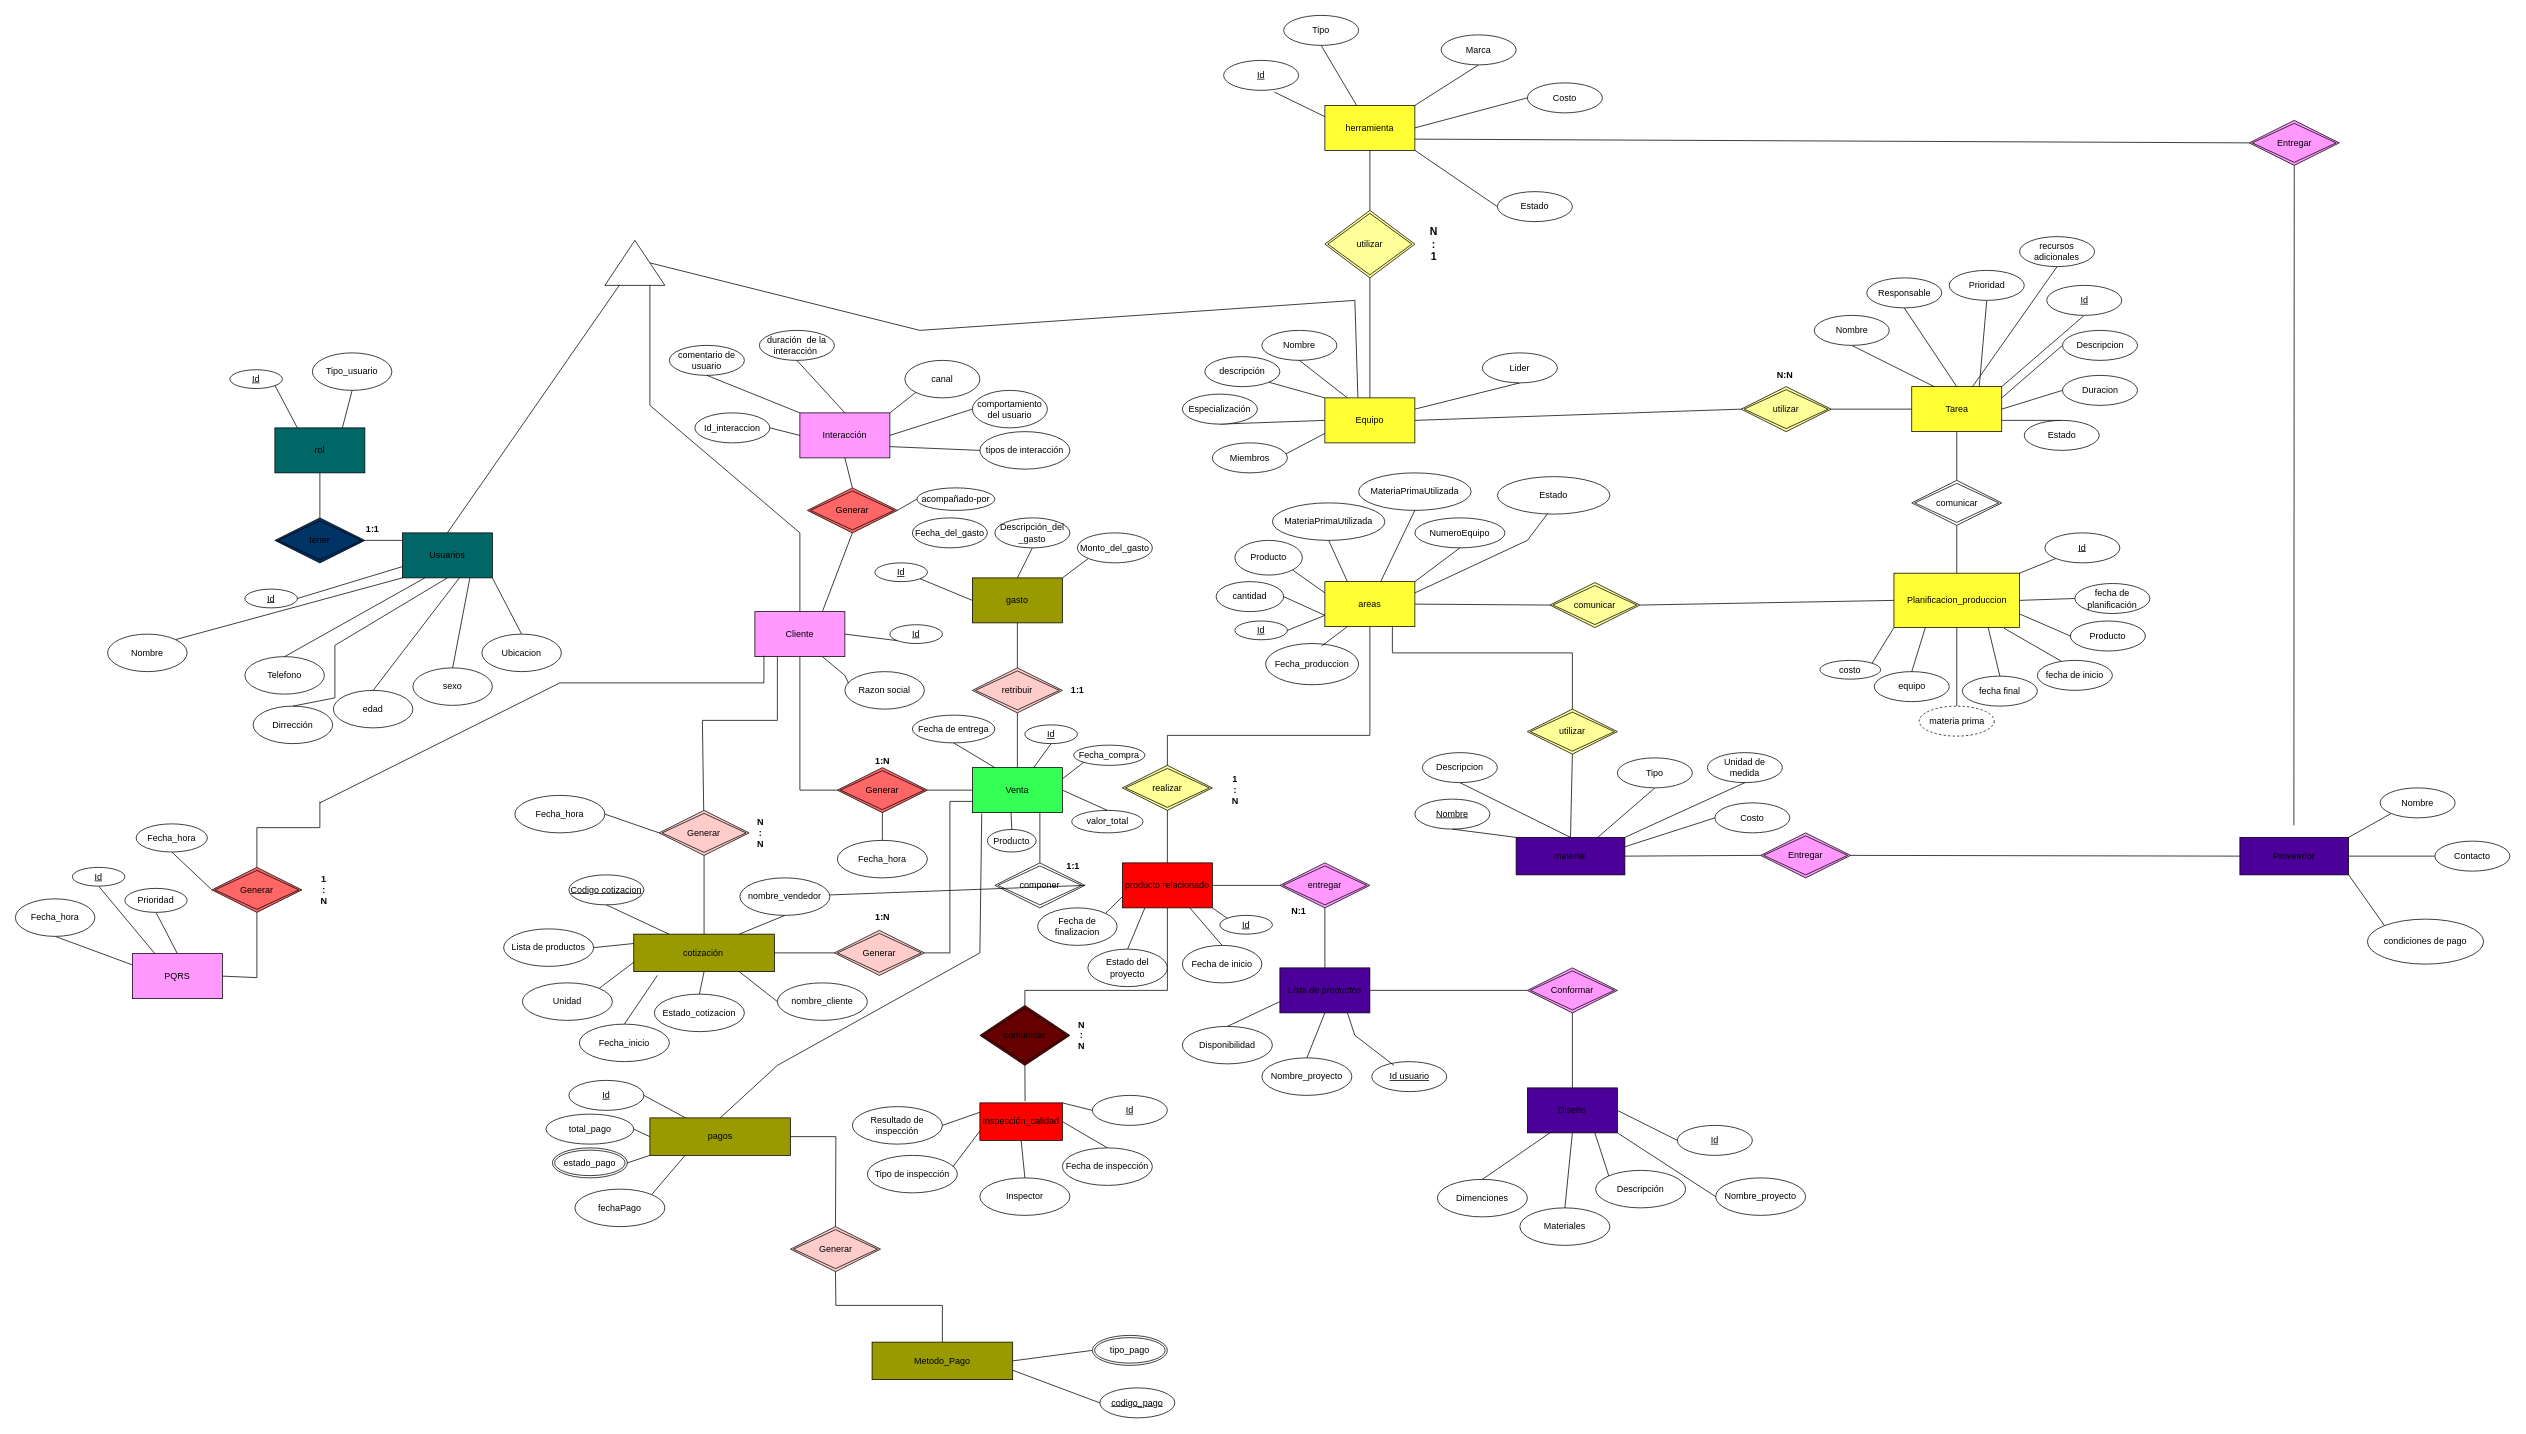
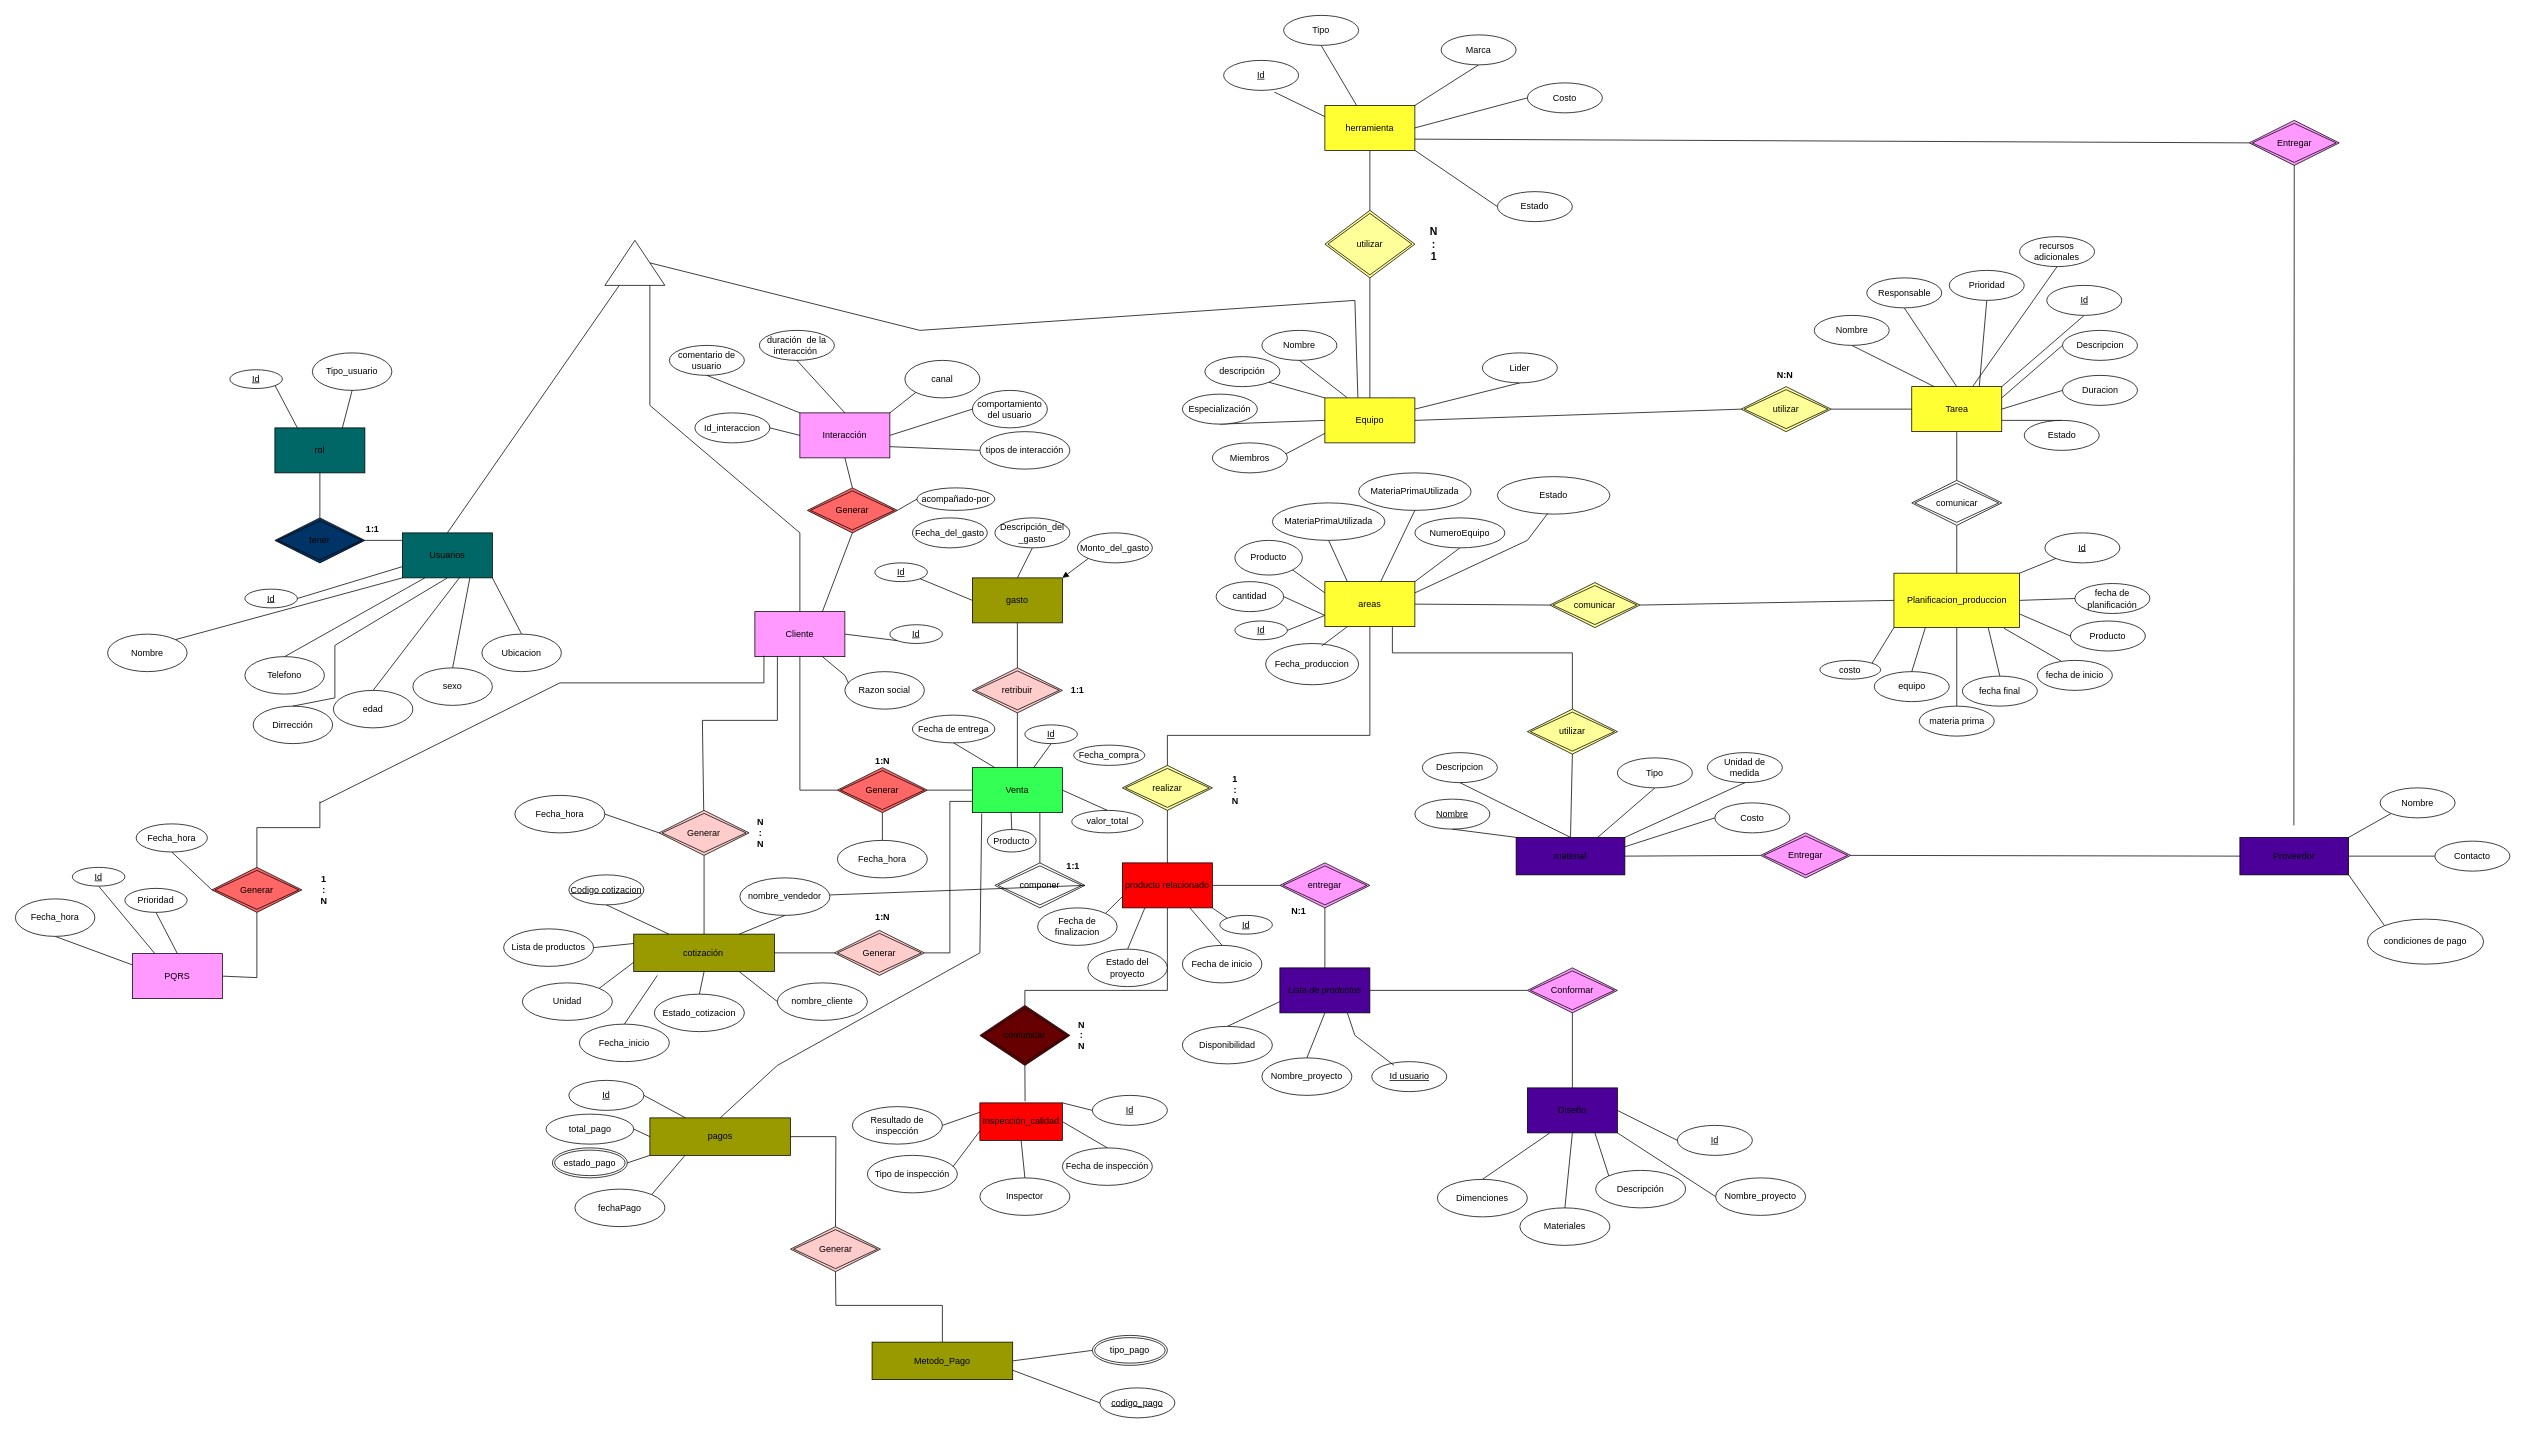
edge "Monto_del_gasto" -- "gasto": arrowhead none -> block
node "materia prima": style dashed -> solid
edge "Fecha_compra" -- "Venta": removed
